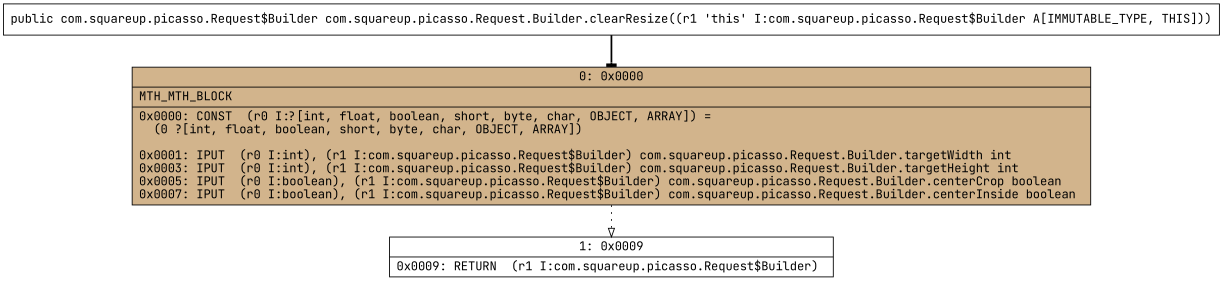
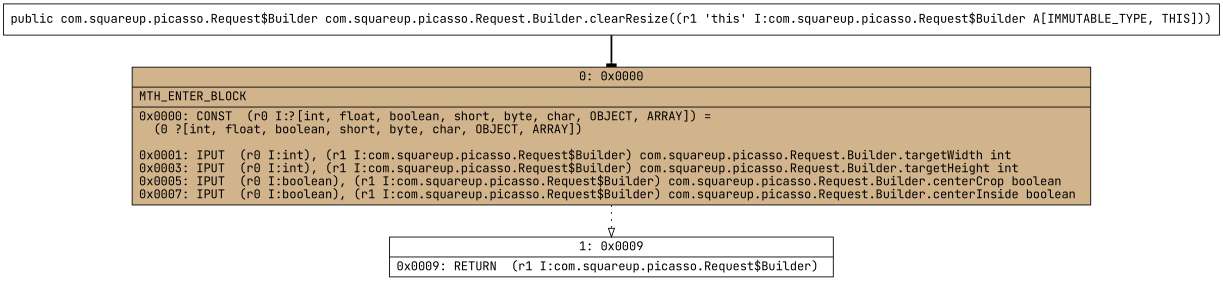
node "0: 0x0000": text "MTH_MTH_BLOCK" -> "MTH_ENTER_BLOCK"
